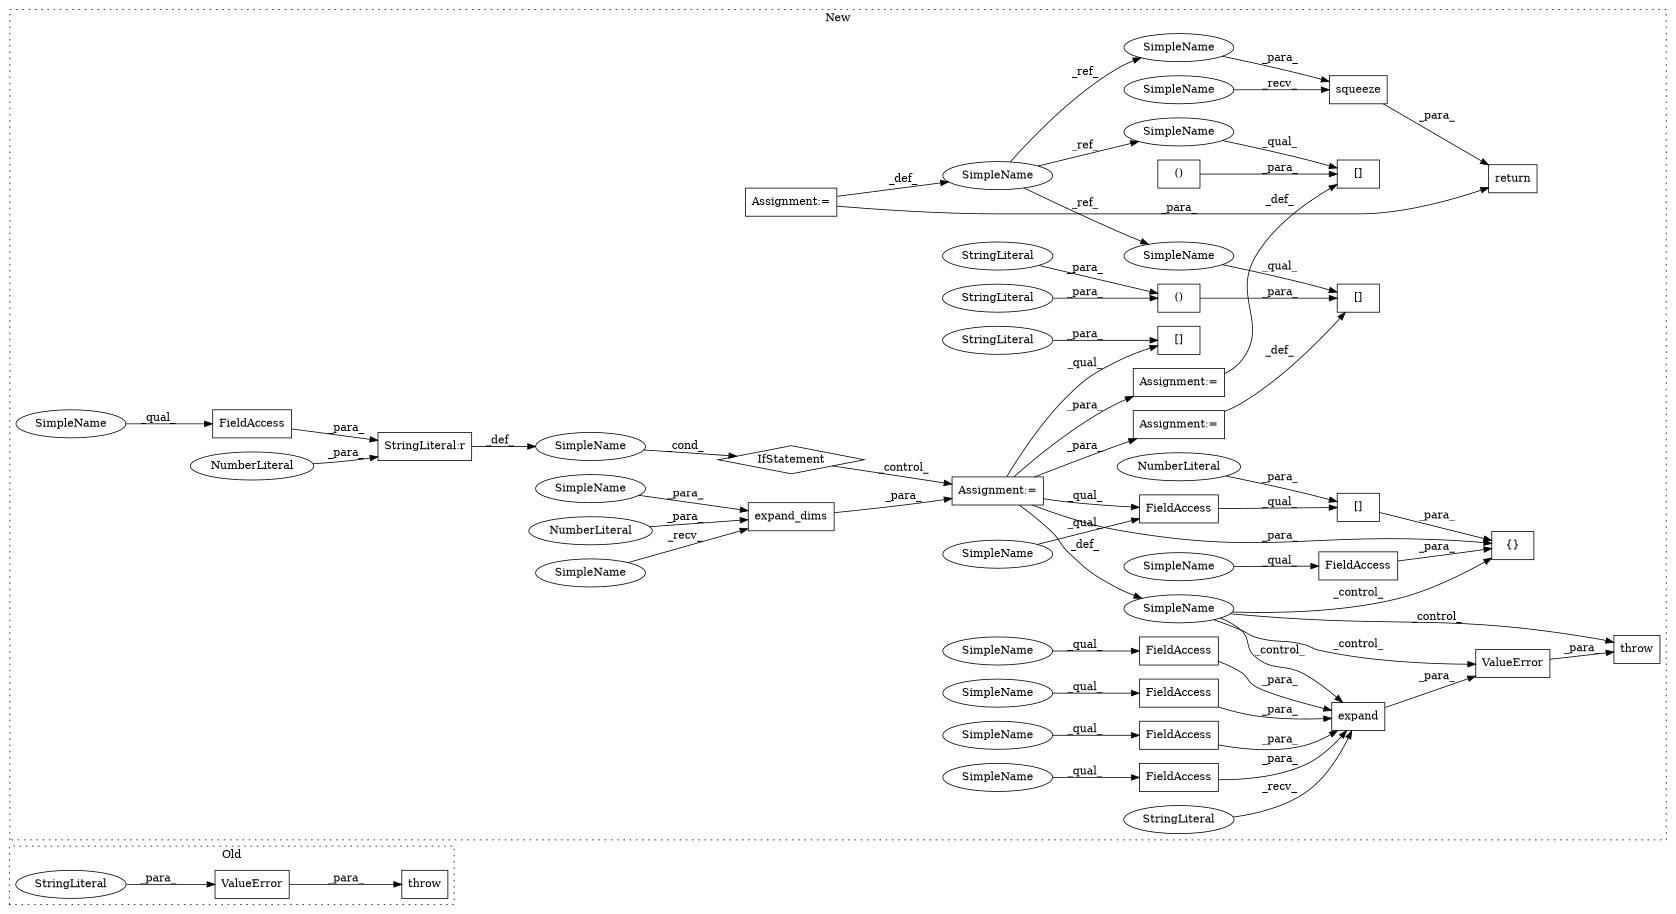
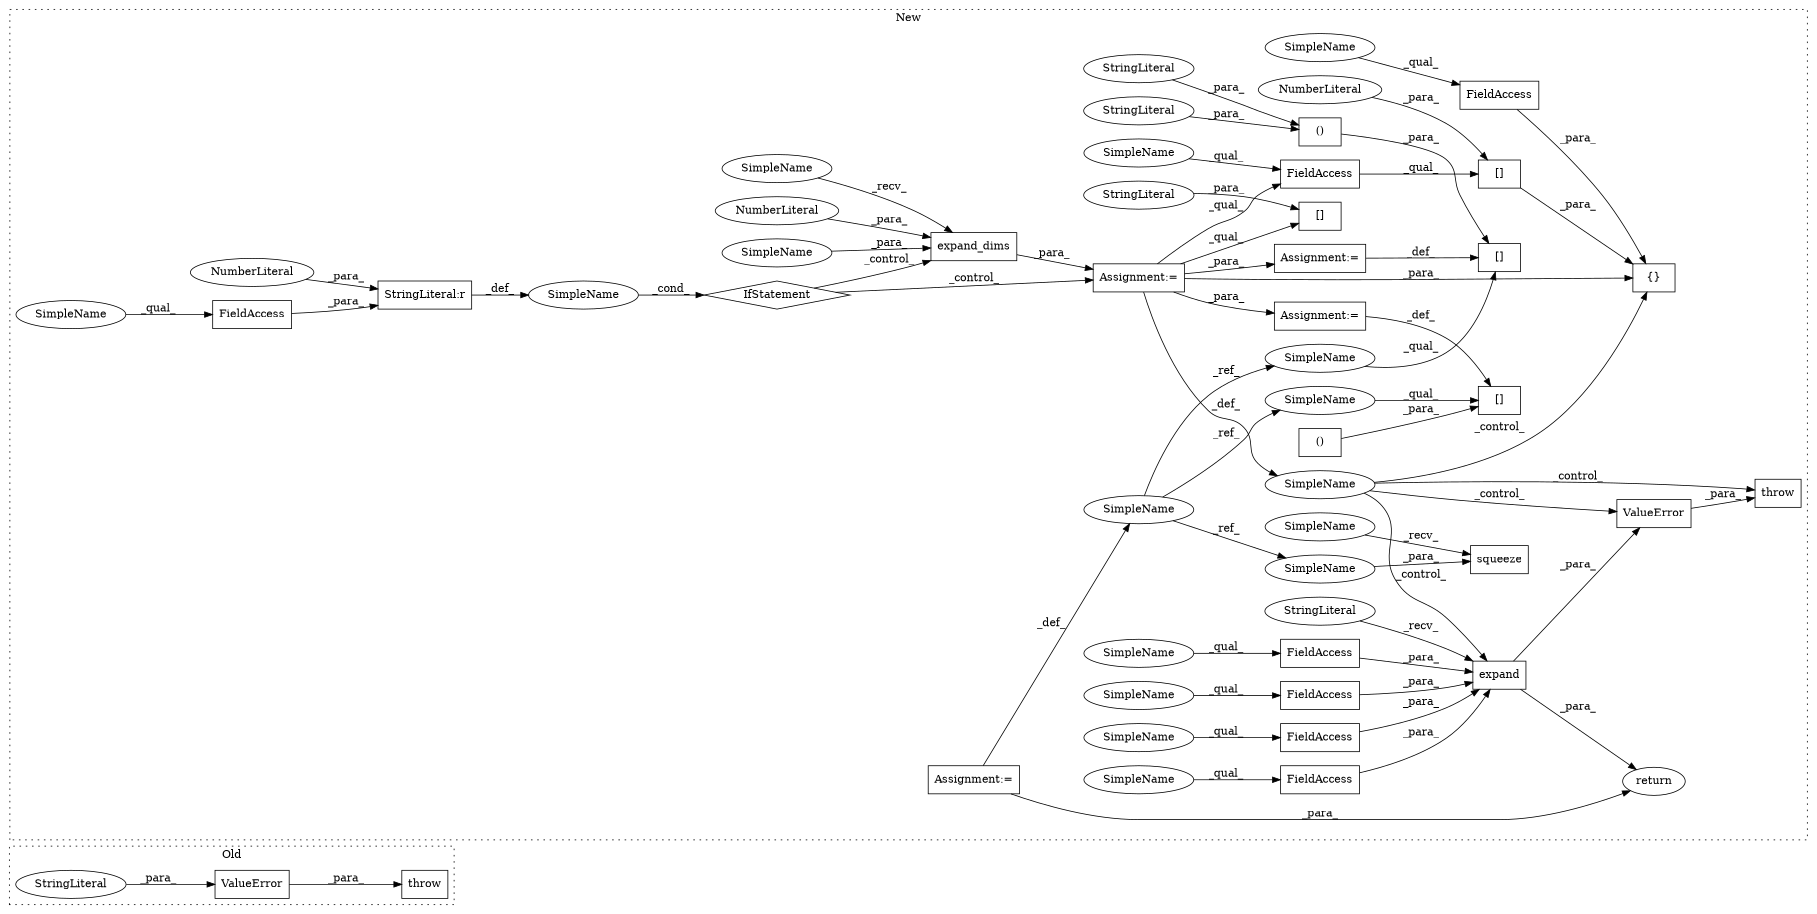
edge "squeeze" -> "return": now "expand" -> "return"
node "return": shape box -> ellipse
edge "IfStatement" -> "expand_dims": added, label "_control_"
